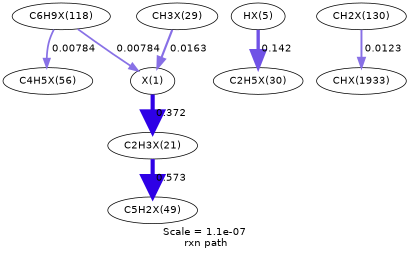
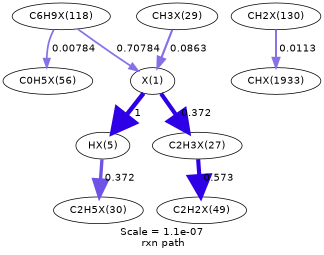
edge "C6H9X(118)" -> "X(1)": label " 0.00784" -> " 0.70784"
edge "CH3X(29)" -> "X(1)": label " 0.0163" -> " 0.0863"
edge "HX(5)" -> "C2H5X(30)": label " 0.142" -> " 0.372"
edge "CH2X(130)" -> "CHX(1933)": label " 0.0123" -> " 0.0113"
node "C4H5X(56)": label "C4H5X(56)" -> "C0H5X(56)"
edge "X(1)" -> "HX(5)": added, label "1"
node "C2H3X(21)": label "C2H3X(21)" -> "C2H3X(27)"
node "C5H2X(49)": label "C5H2X(49)" -> "C2H2X(49)"
